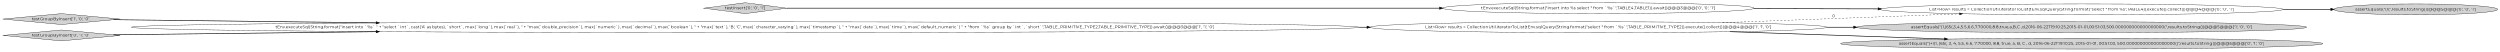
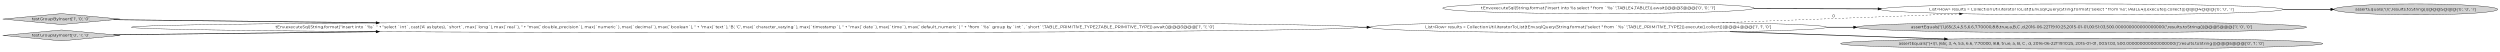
node "testInsert['0', '0', '1']": removed
